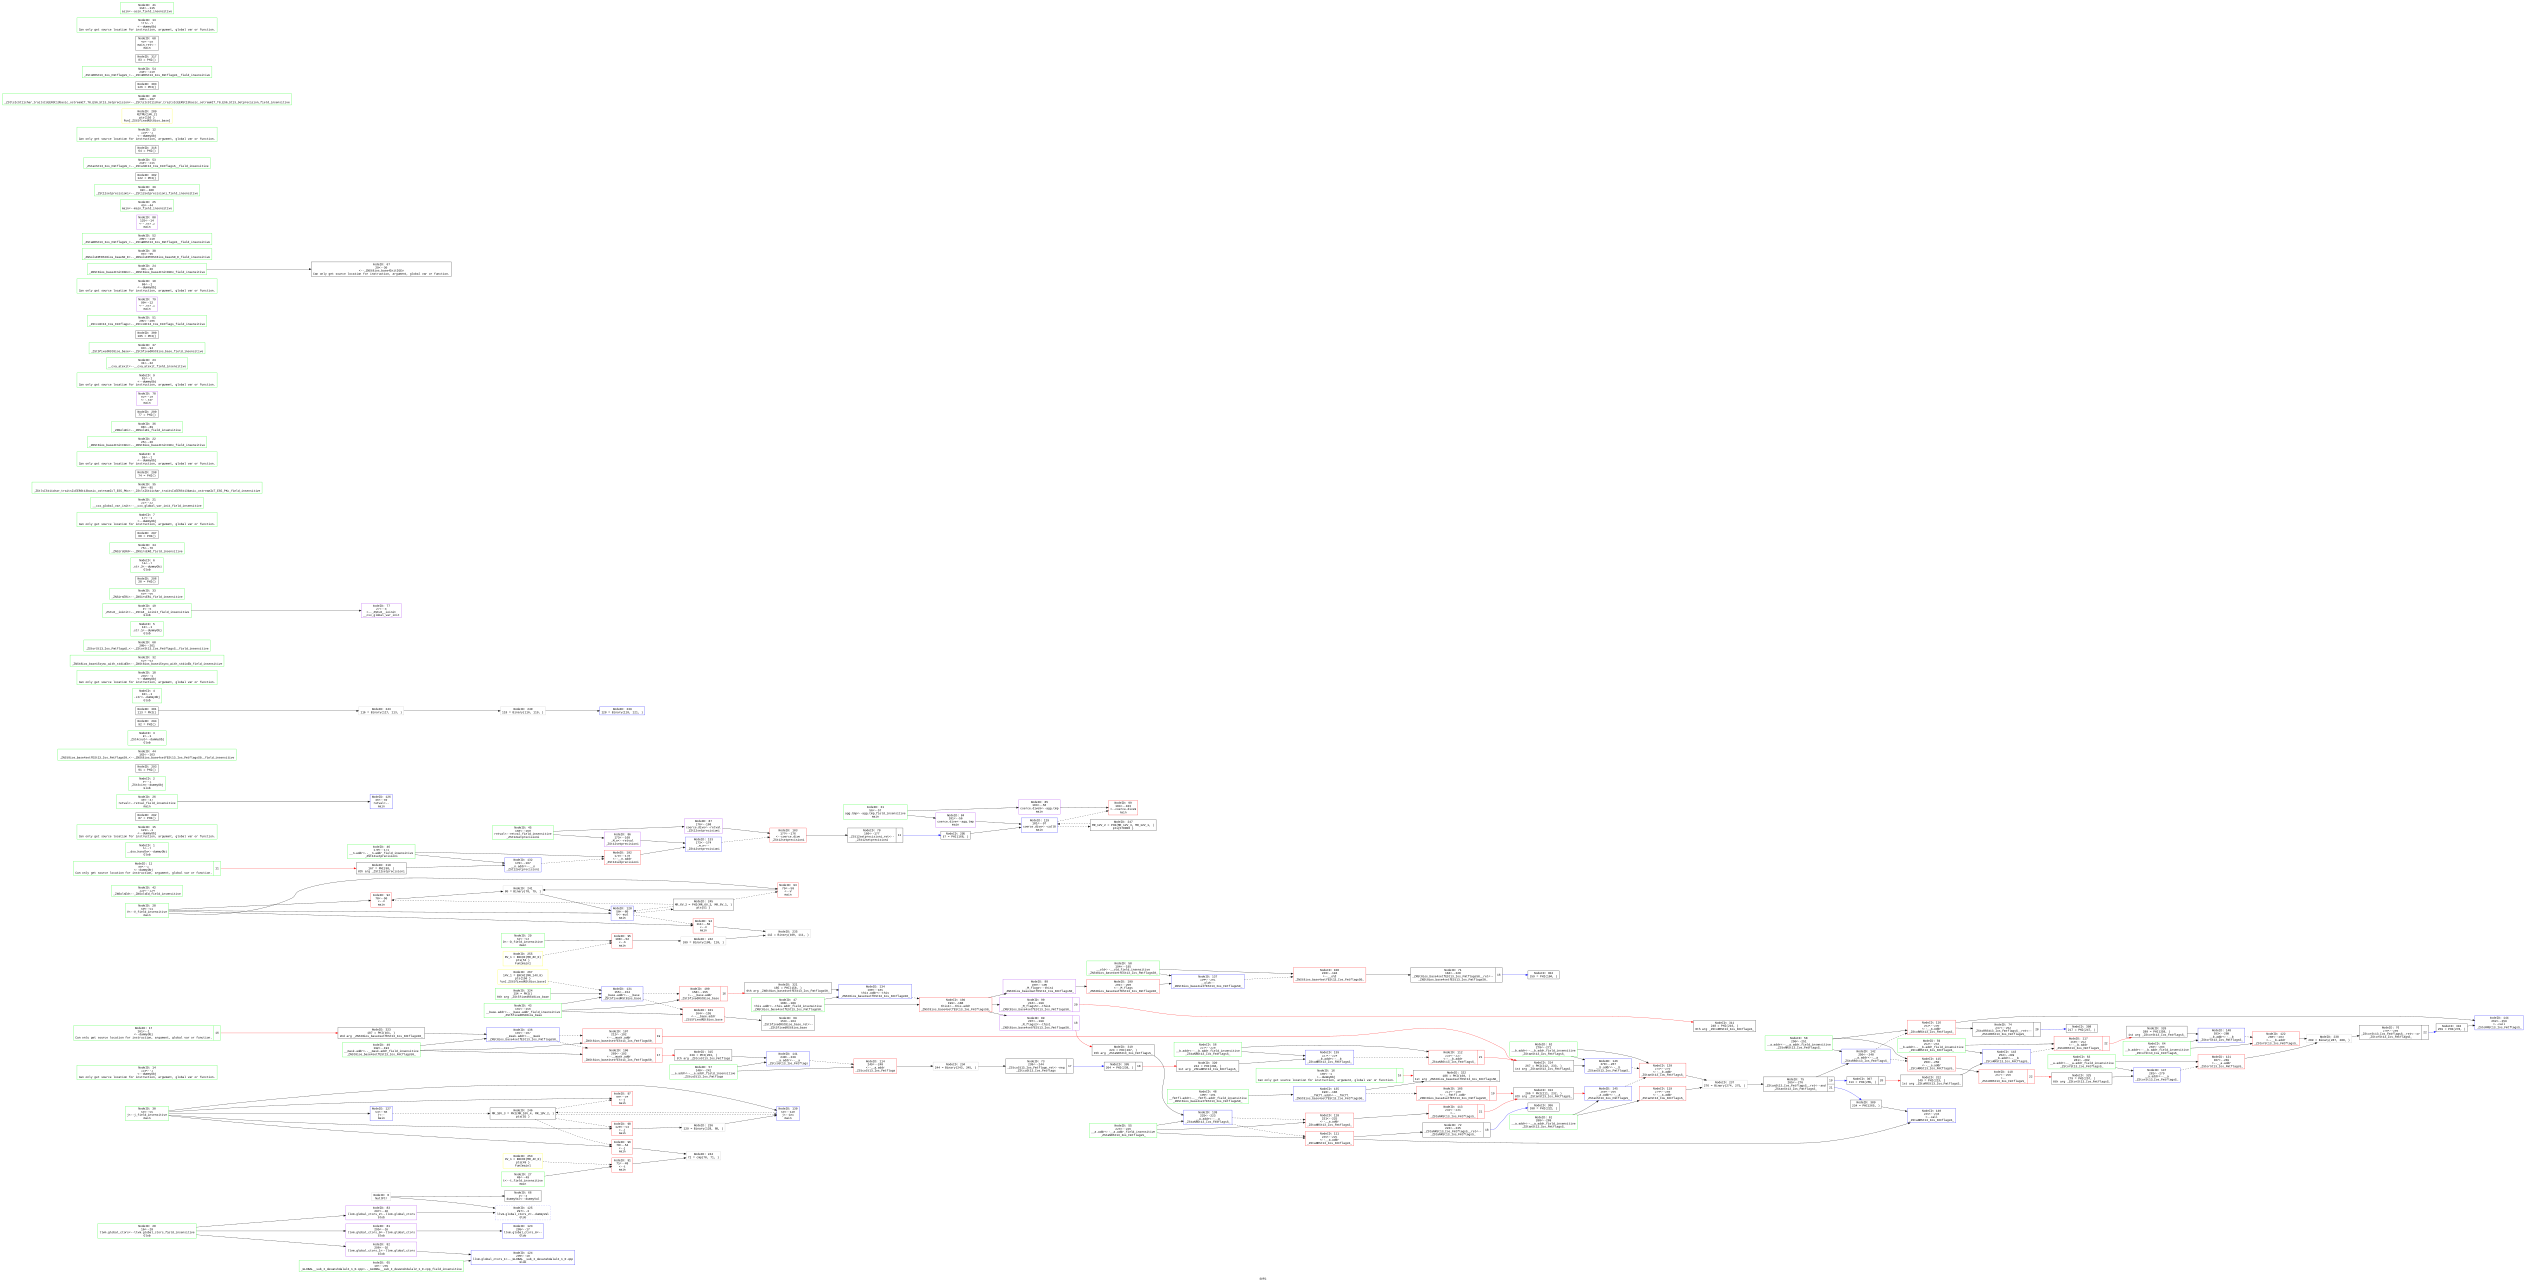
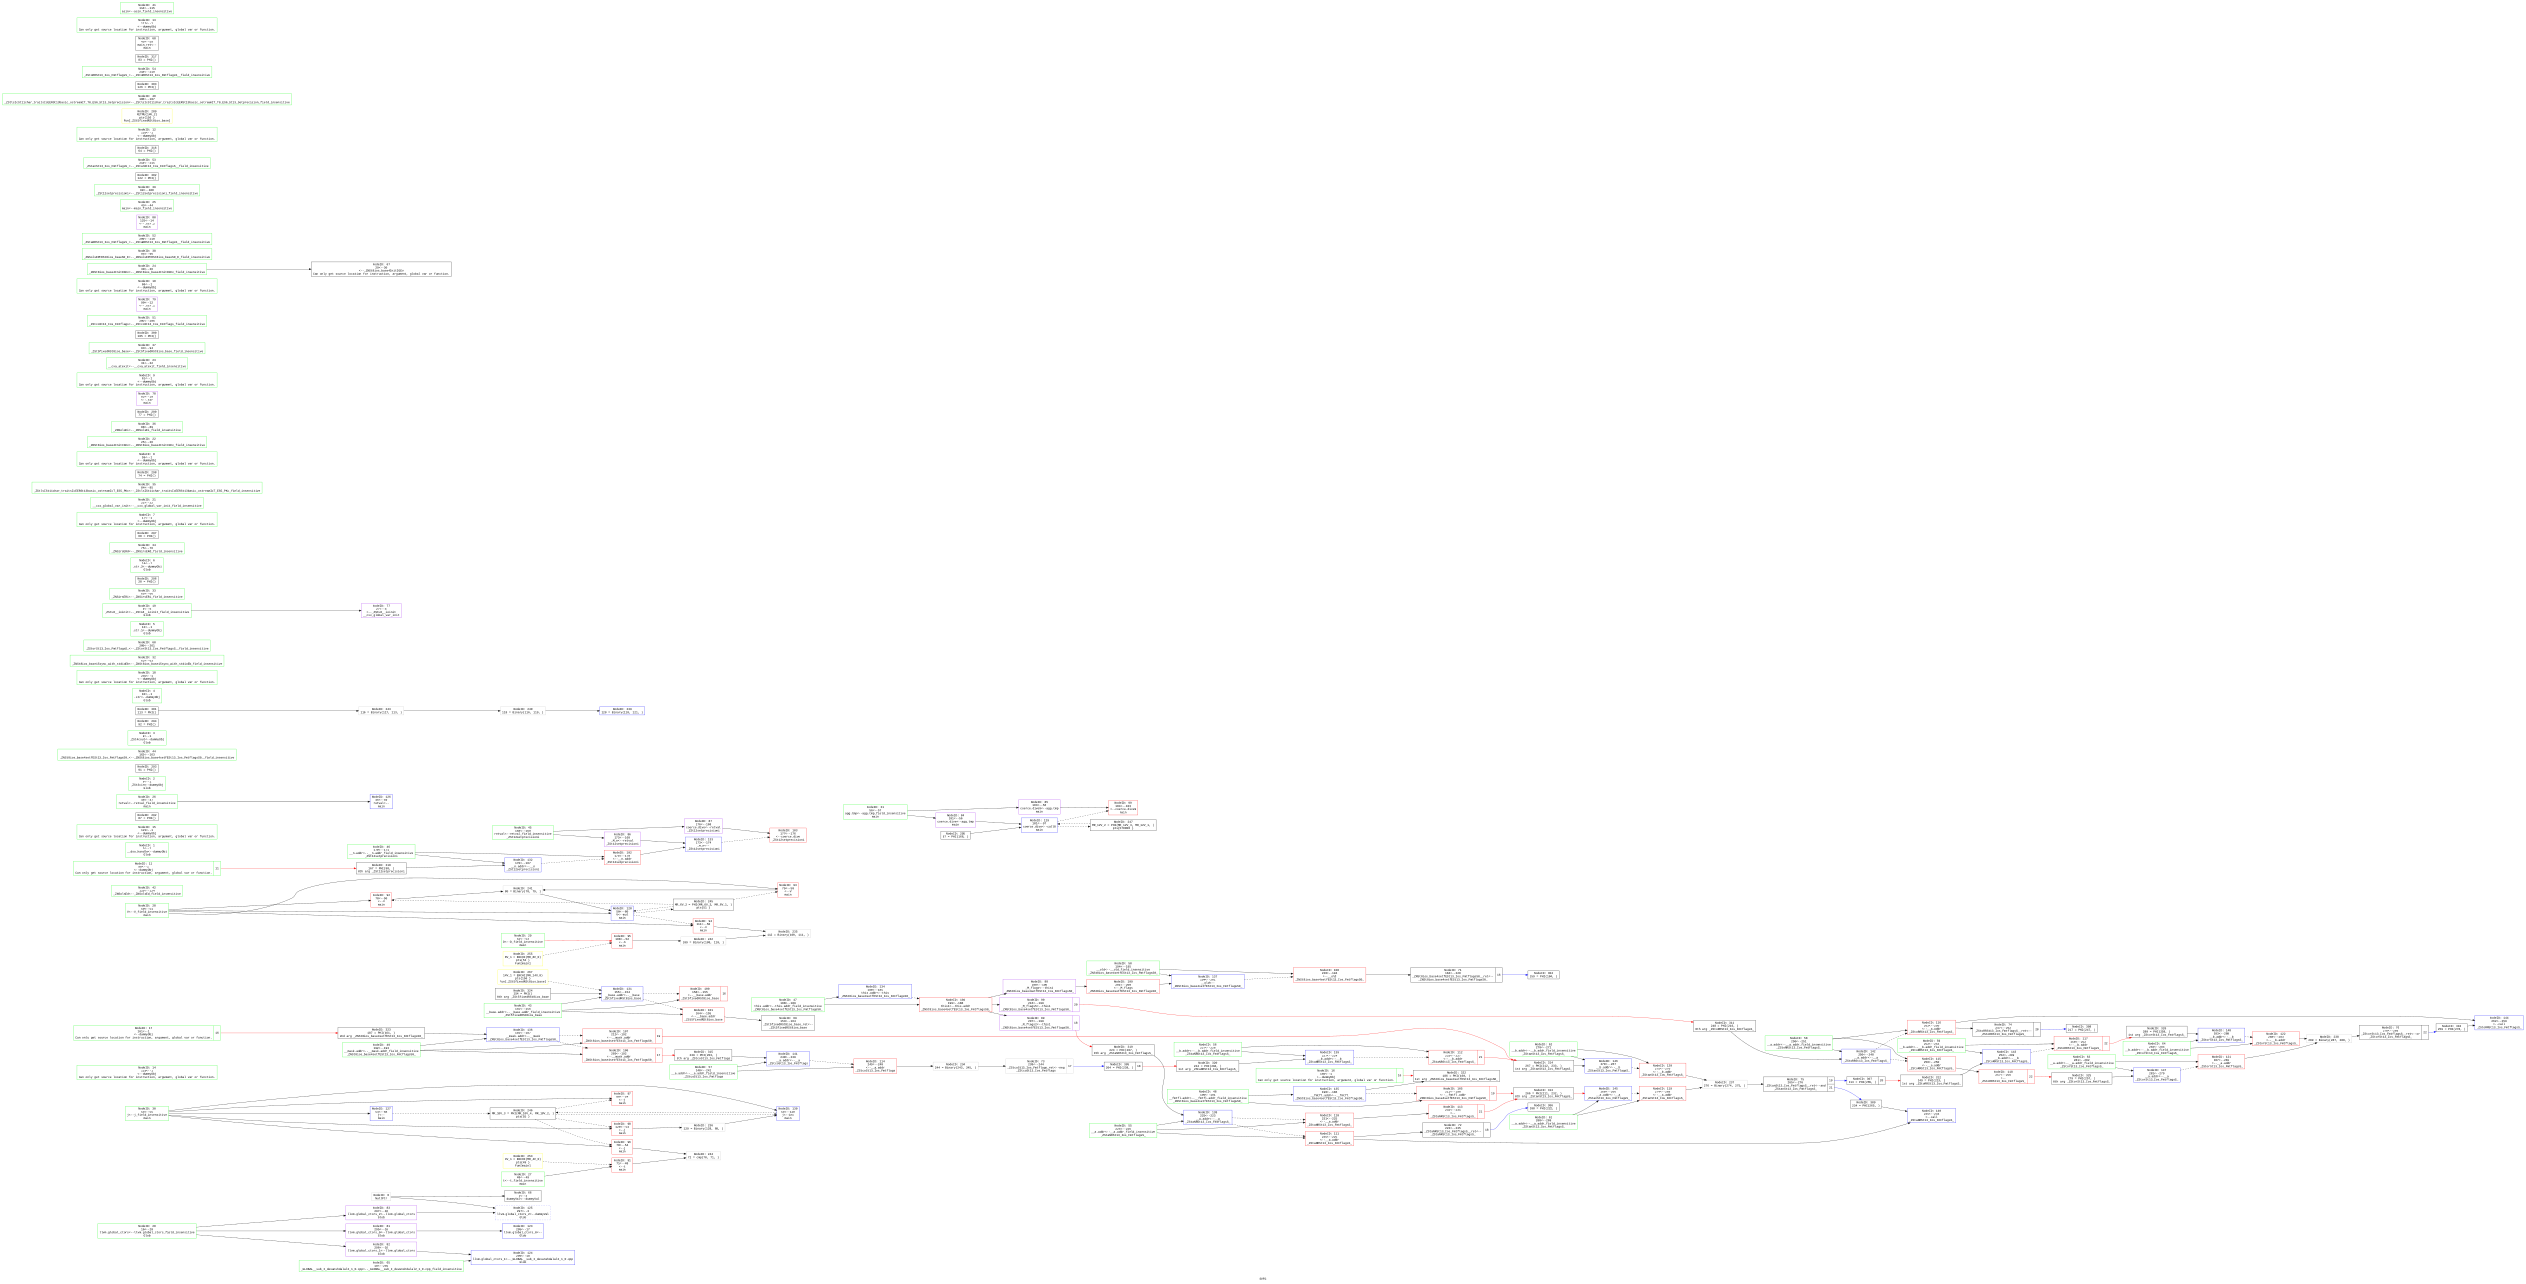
node "NodeID: 70": removed
edge "NodeID: 29" -> "NodeID: 95": color black -> red
node "NodeID: 321": removed
node "NodeID: 324": color green -> black
node "NodeID: 73": color black -> grey
edge "NodeID: 75" -> "NodeID: 142": now "NodeID: 311" -> "NodeID: 142"
edge "NodeID: 145" -> "NodeID: 120": now "NodeID: 145" -> "NodeID: 119"
edge "NodeID: 48" -> "NodeID: 105": added
